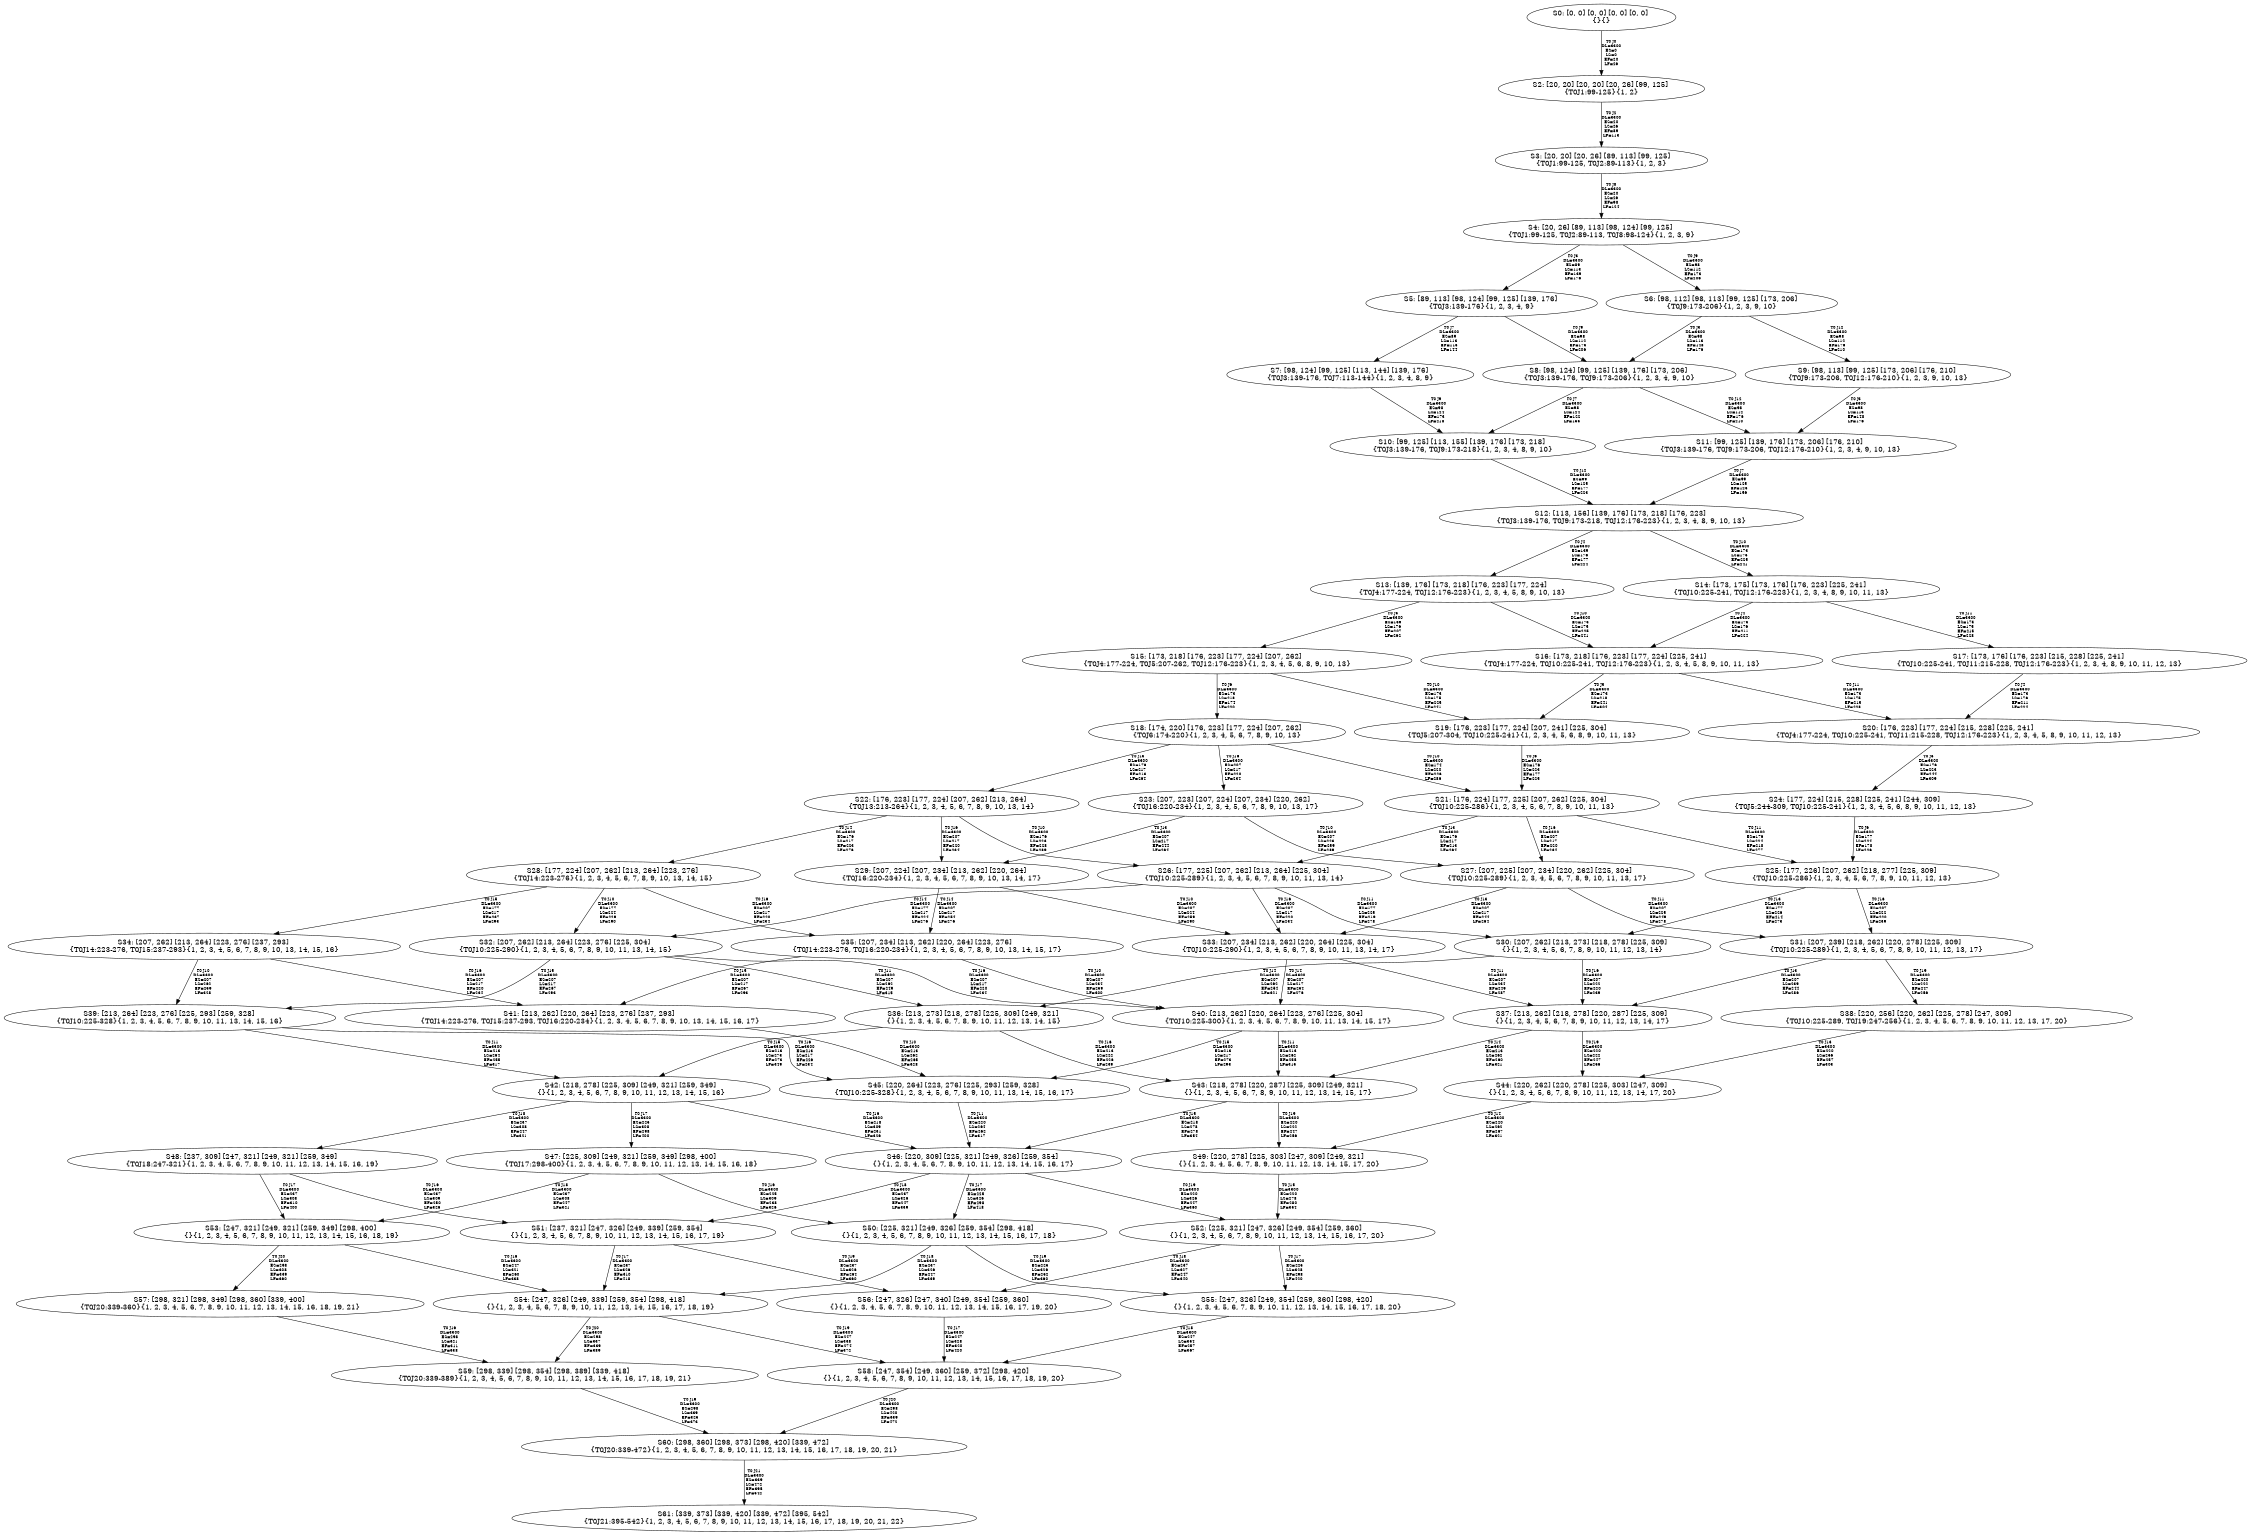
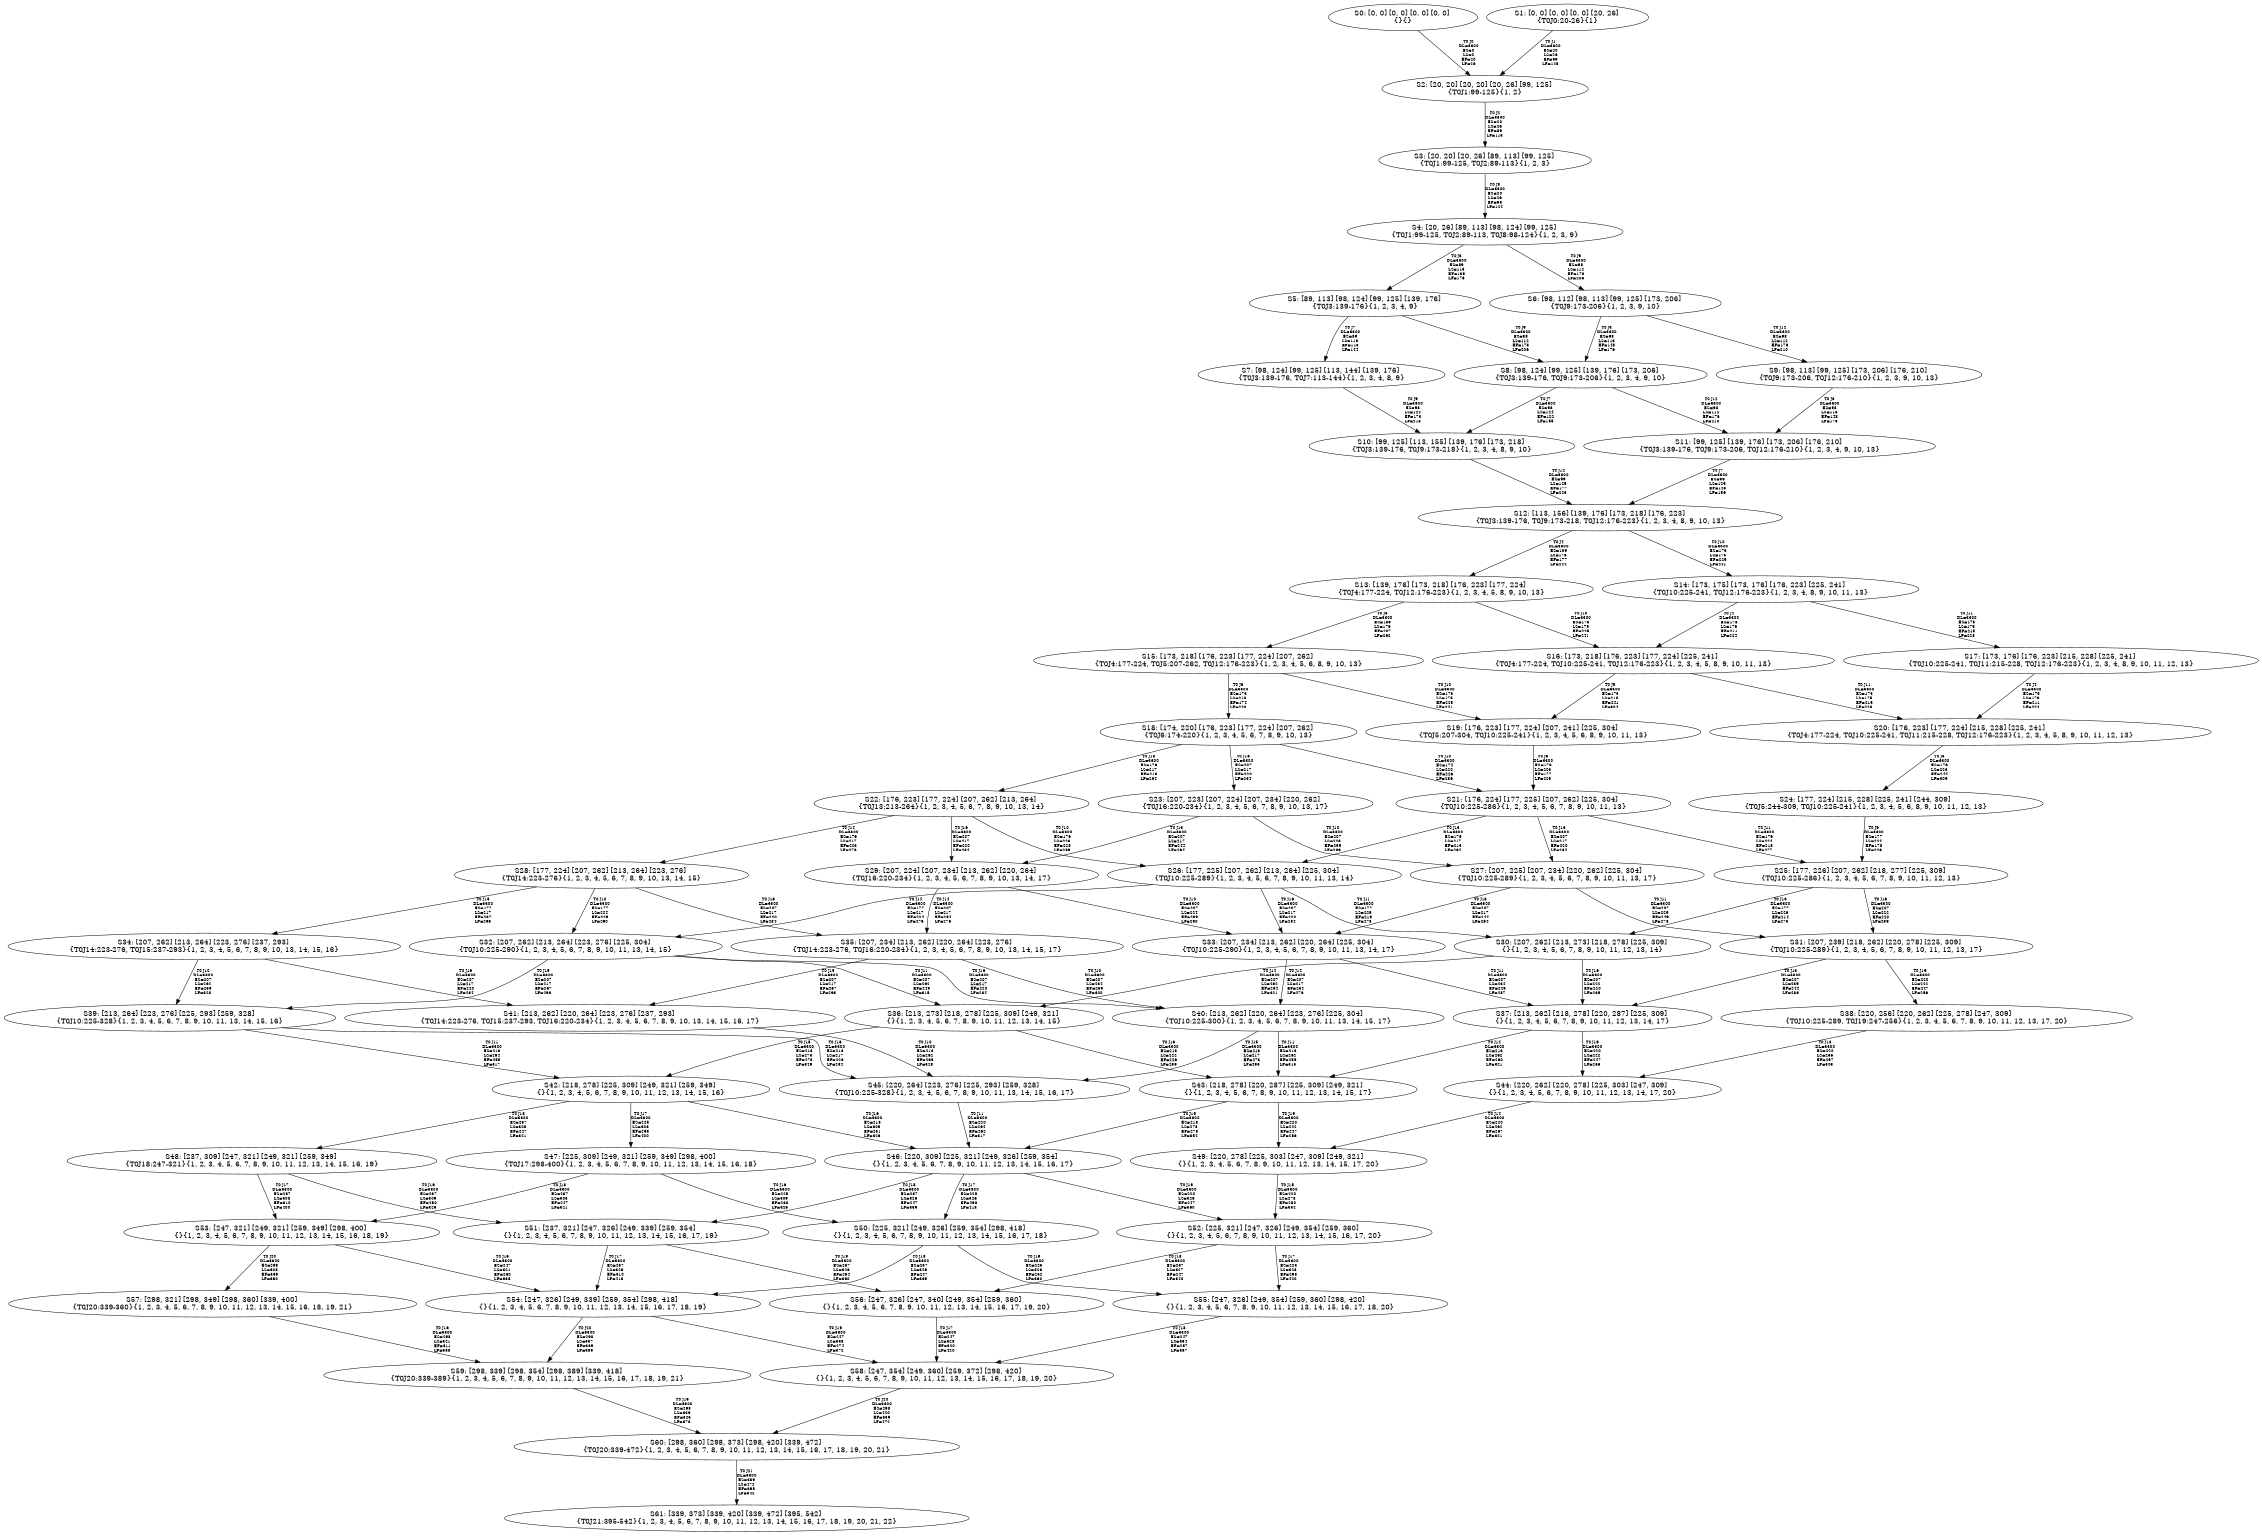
node "S1: [0, 0] [0, 0] [0, 0] [20, 26] {T0J0:20-26}{1}": added
